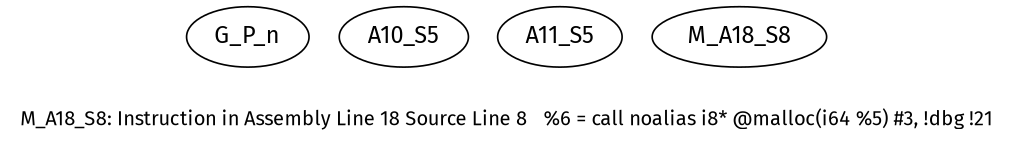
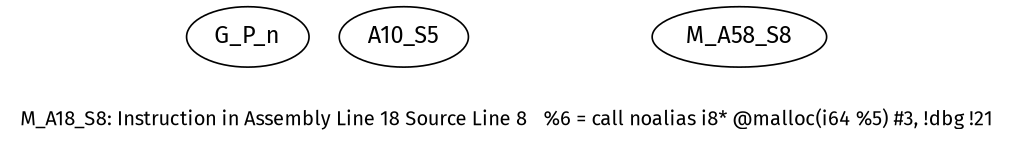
node "A11_S5": removed
node "M_A18_S8": label "M_A18_S8" -> "M_A58_S8"
